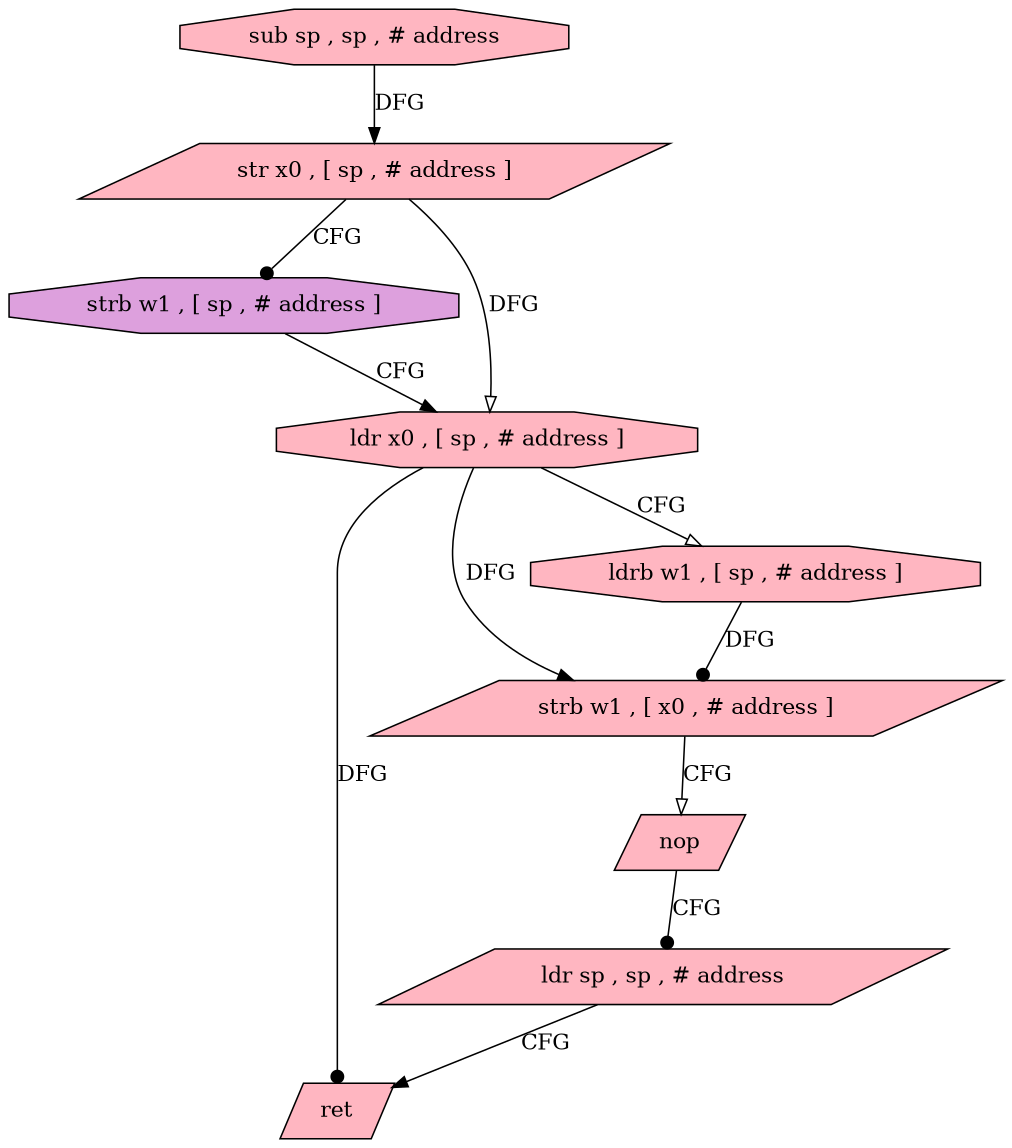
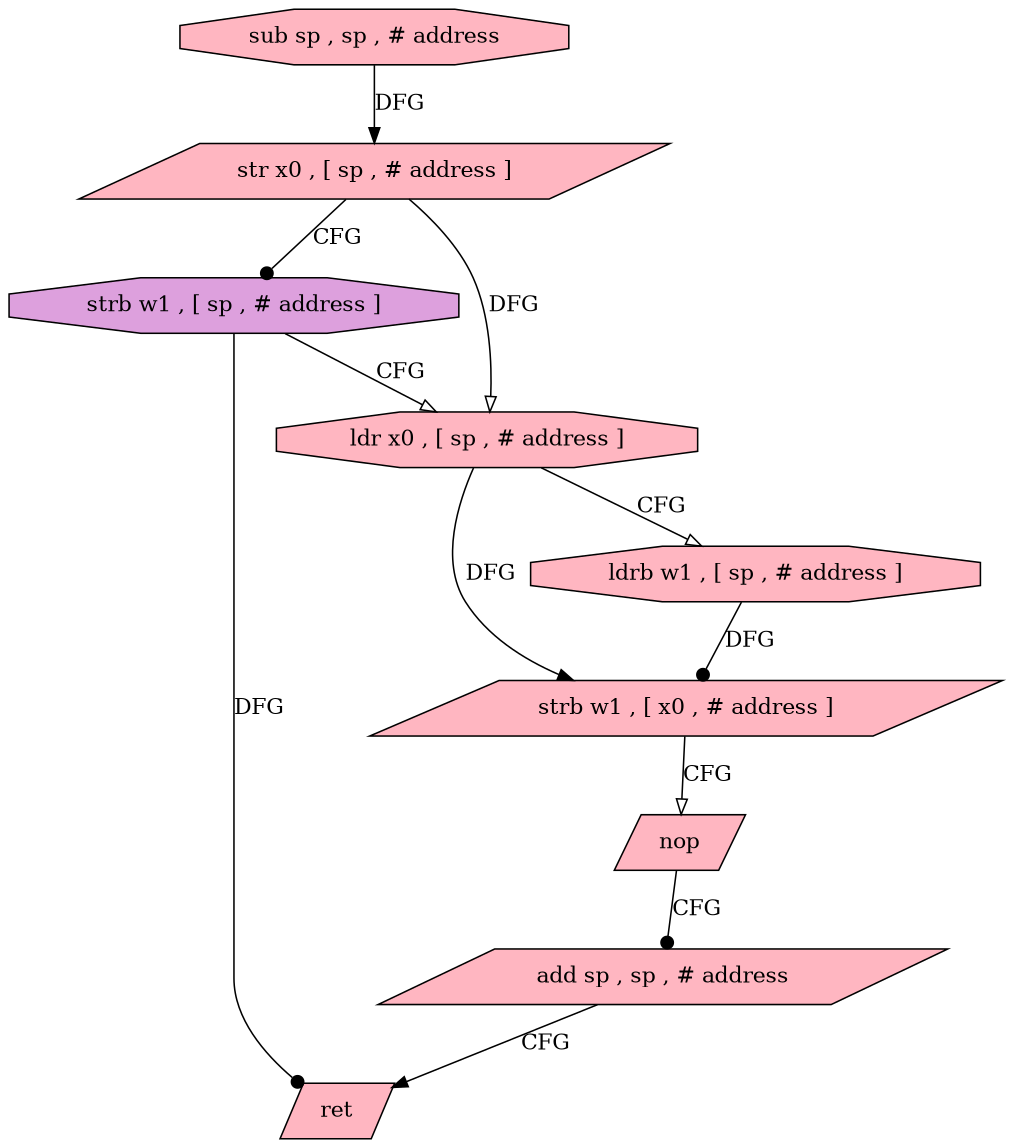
edge "strb w1 , [ sp , # address ]" -> "ldr x0 , [ sp , # address ]": arrowhead normal -> onormal
edge "ldr x0 , [ sp , # address ]" -> "ret": now "strb w1 , [ sp , # address ]" -> "ret"
node "ldr sp , sp , # address": label "ldr sp , sp , # address" -> "add sp , sp , # address"
